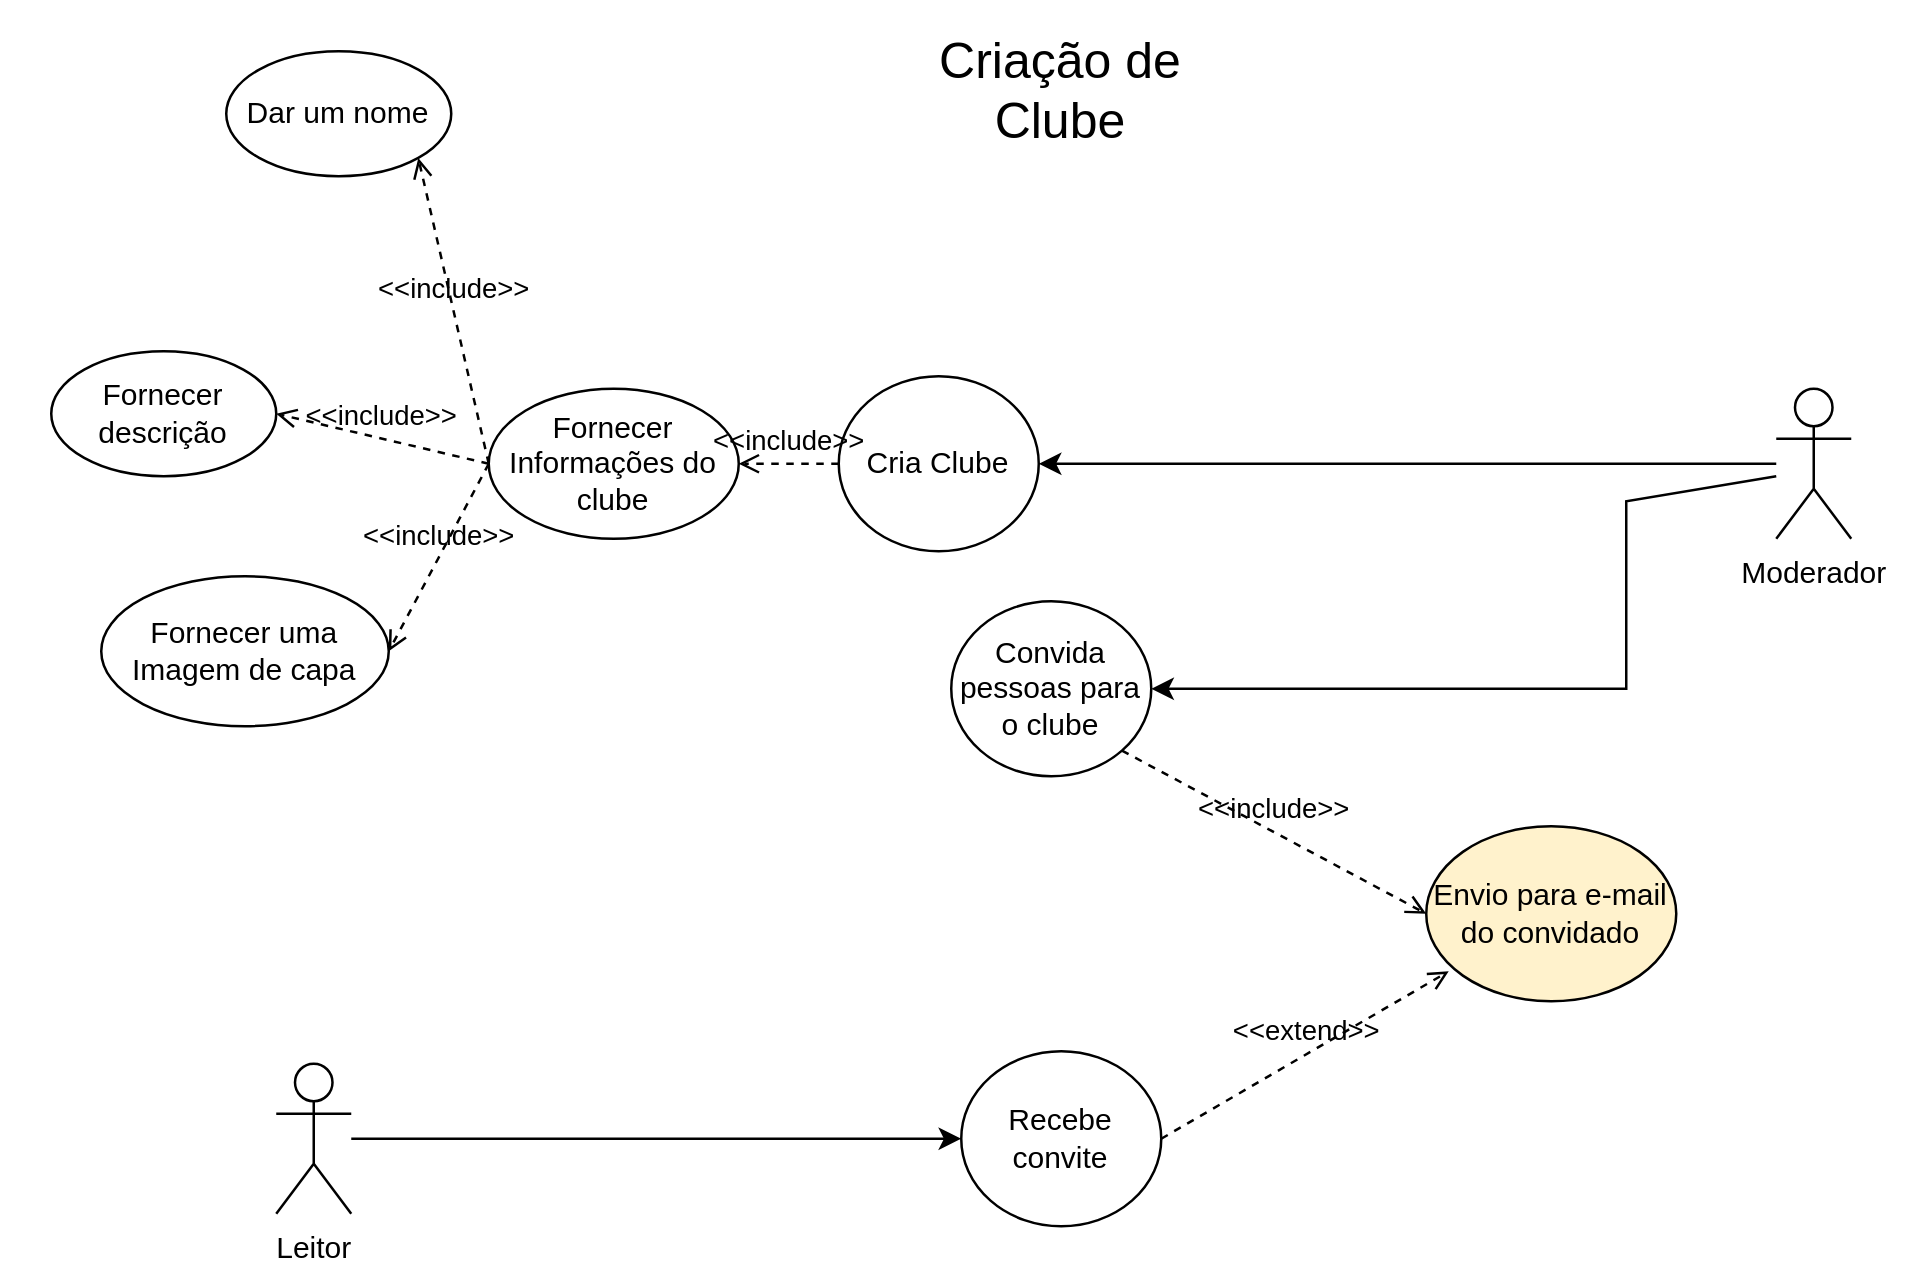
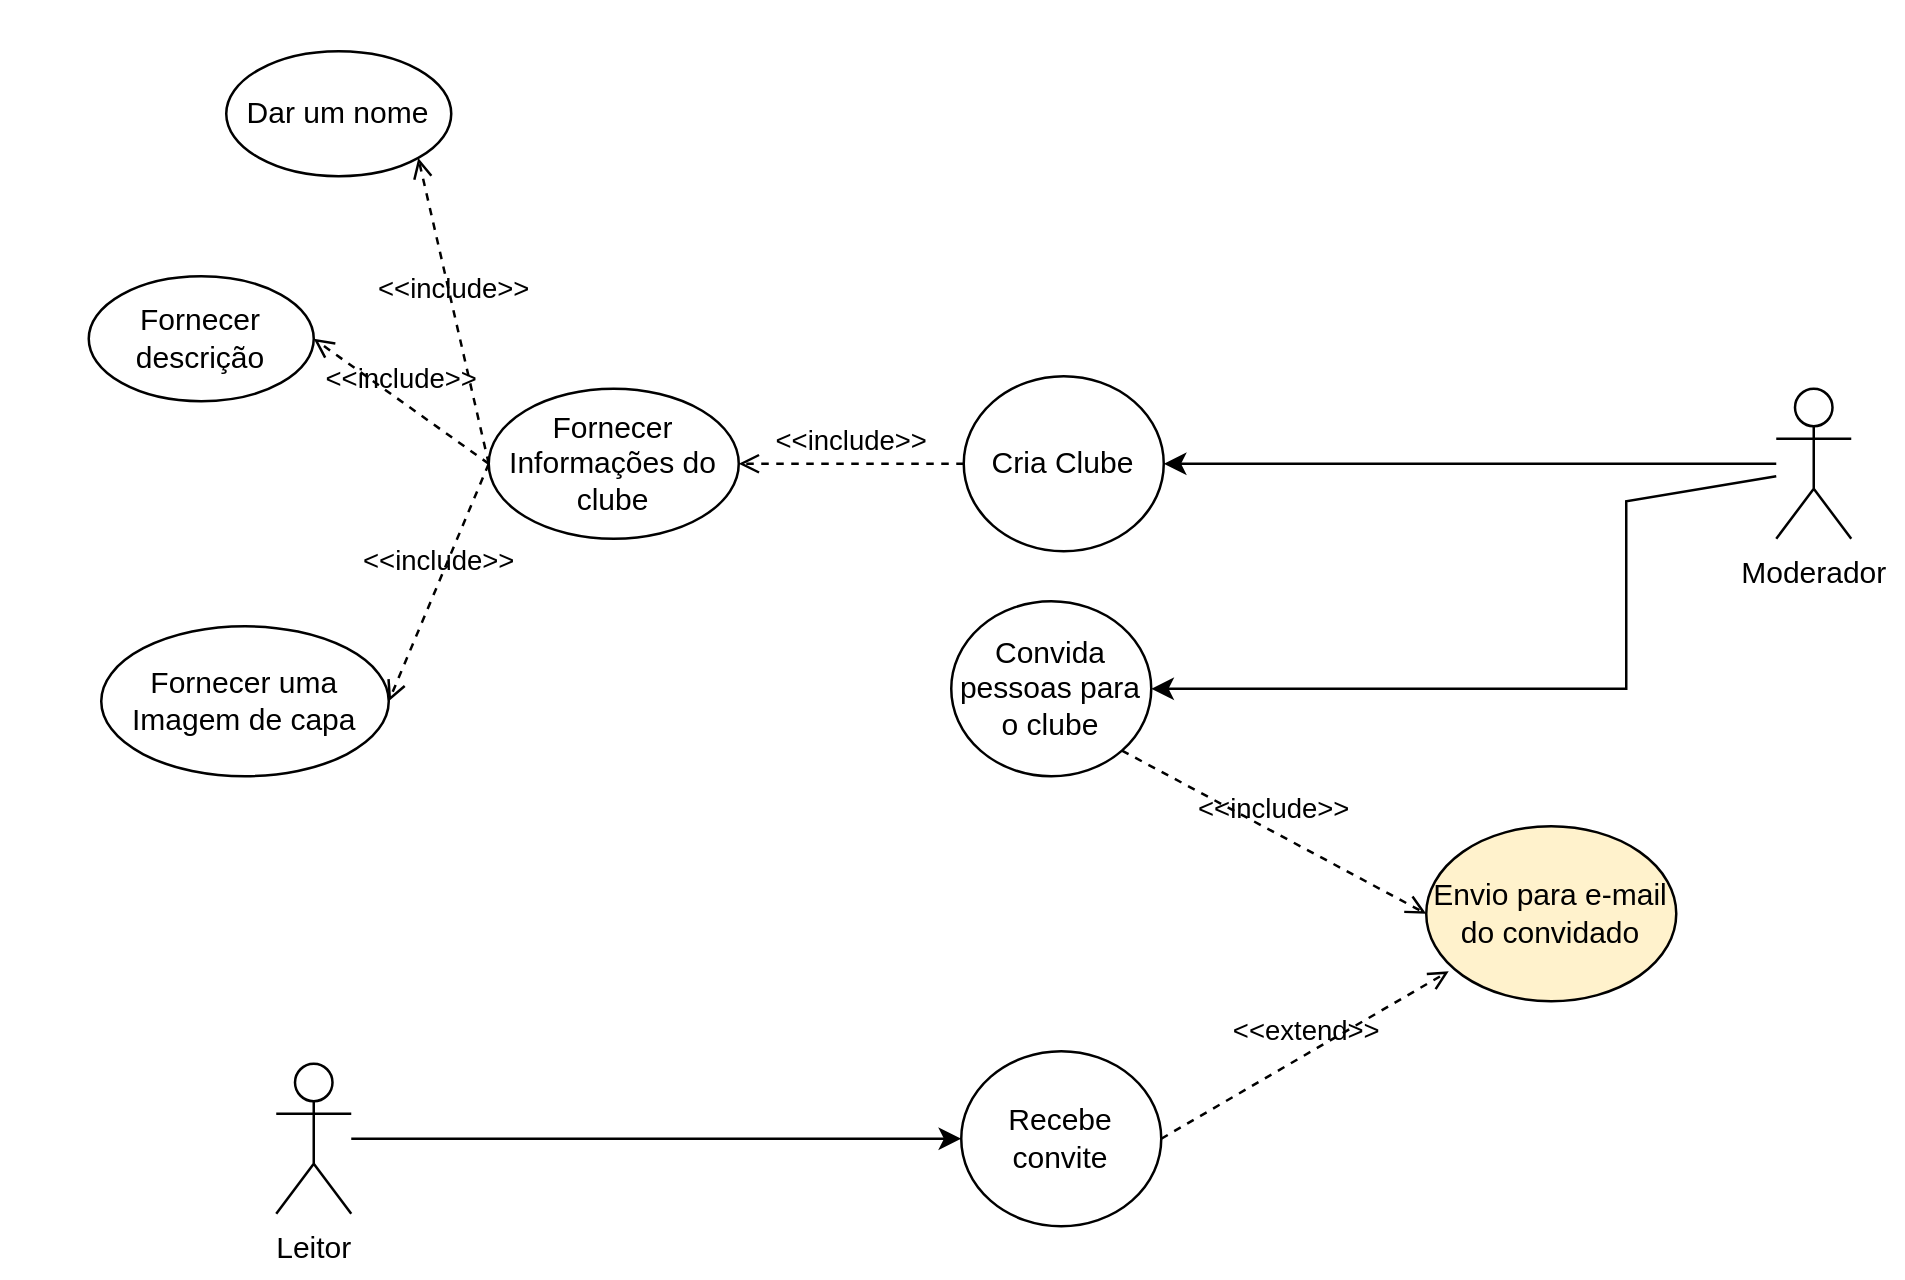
node "Criação de Clube": removed
node "Fornecer descrição": moved (164, 414) -> (201, 339)
node "Cria Clube": moved (939, 464) -> (1064, 464)
node "Fornecer uma Imagem de capa": moved (245, 651) -> (245, 701)
